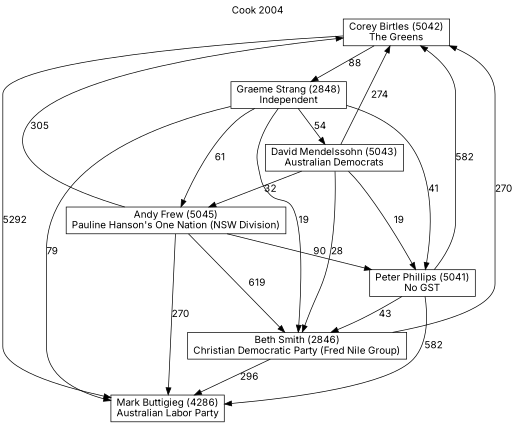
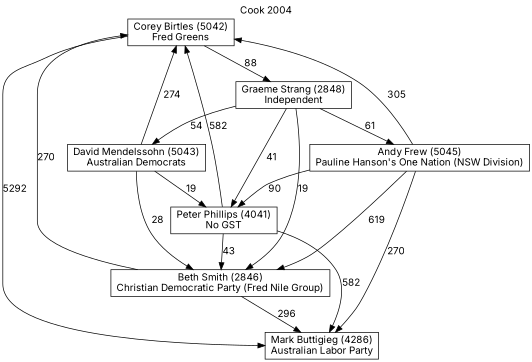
node "Corey Birtles (5042) The Greens": label "Corey Birtles (5042) The Greens" -> "Corey Birtles (5042) Fred Greens"
edge "David Mendelssohn (5043) Australian Democrats" -> "Andy Frew (5045) Pauline Hanson's One Nation (NSW Division)": removed, label "32"
edge "Graeme Strang (2848) Independent" -> "Mark Buttigieg (4286) Australian Labor Party": removed, label "79"
node "Peter Phillips (5041) No GST": label "Peter Phillips (5041) No GST" -> "Peter Phillips (4041) No GST"
